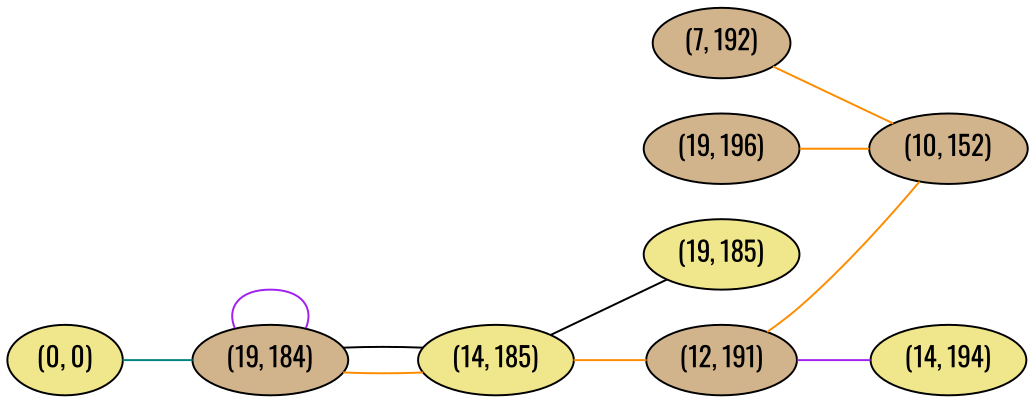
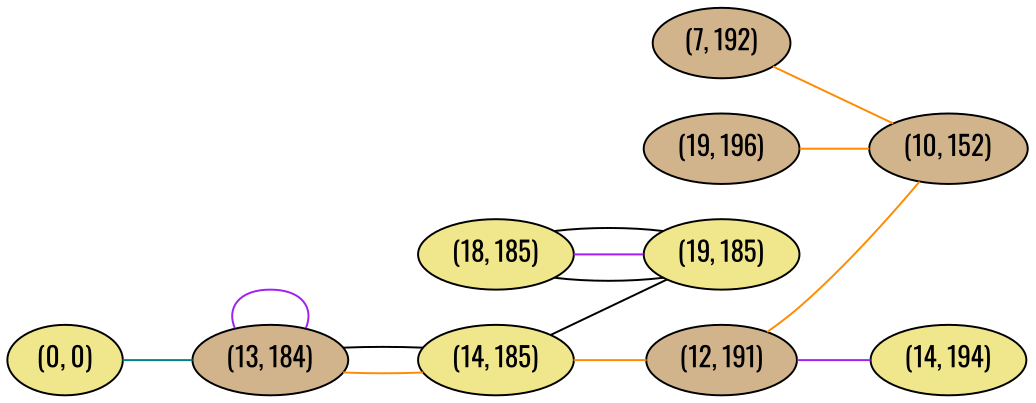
node "(18, 185)": added
node "(19, 184)": label "(19, 184)" -> "(13, 184)"
